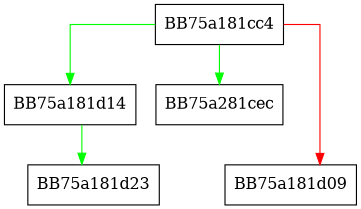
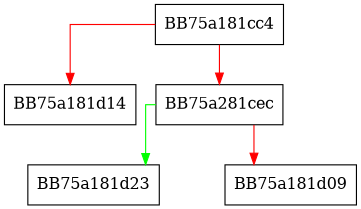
edge "BB75a181cc4" -> "BB75a181d14": color green -> red
edge "BB75a181cc4" -> "BB75a281cec": color green -> red
edge "BB75a181cc4" -> "BB75a181d09": now "BB75a281cec" -> "BB75a181d09"
edge "BB75a181d14" -> "BB75a181d23": now "BB75a281cec" -> "BB75a181d23"
